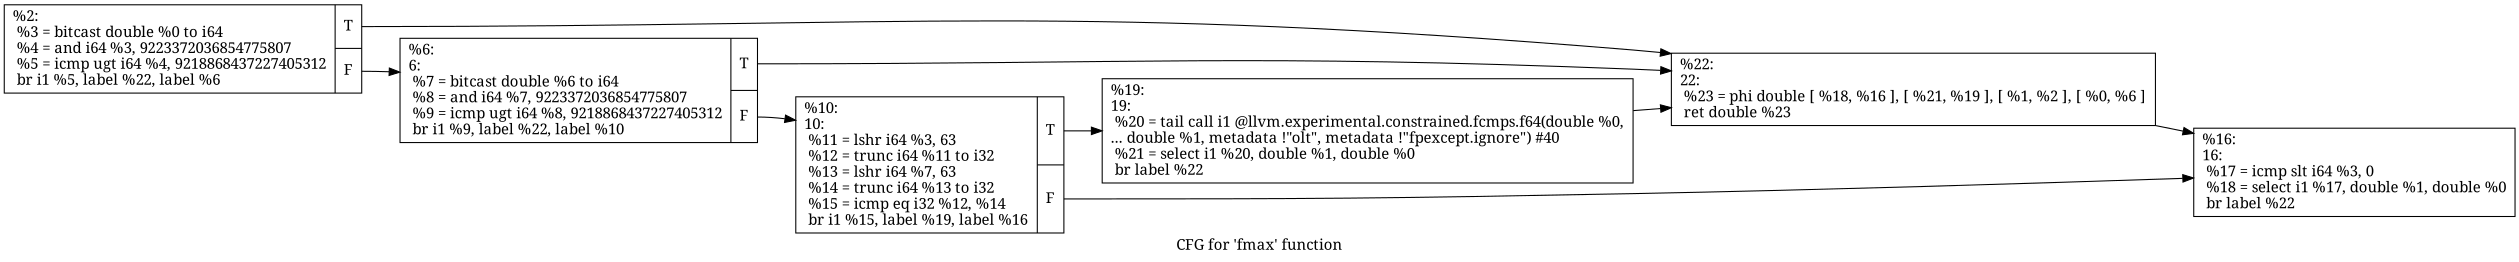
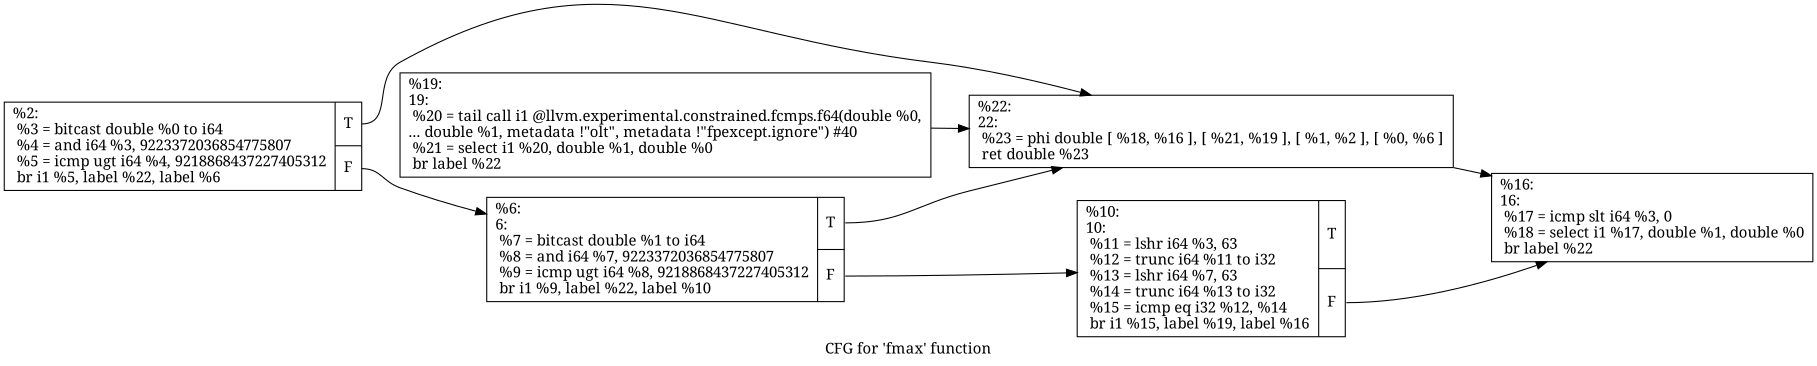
node "%6:": text "%7 = bitcast double %6 to i64" -> "%7 = bitcast double %1 to i64"
edge "%10:" -> "%19:": removed
